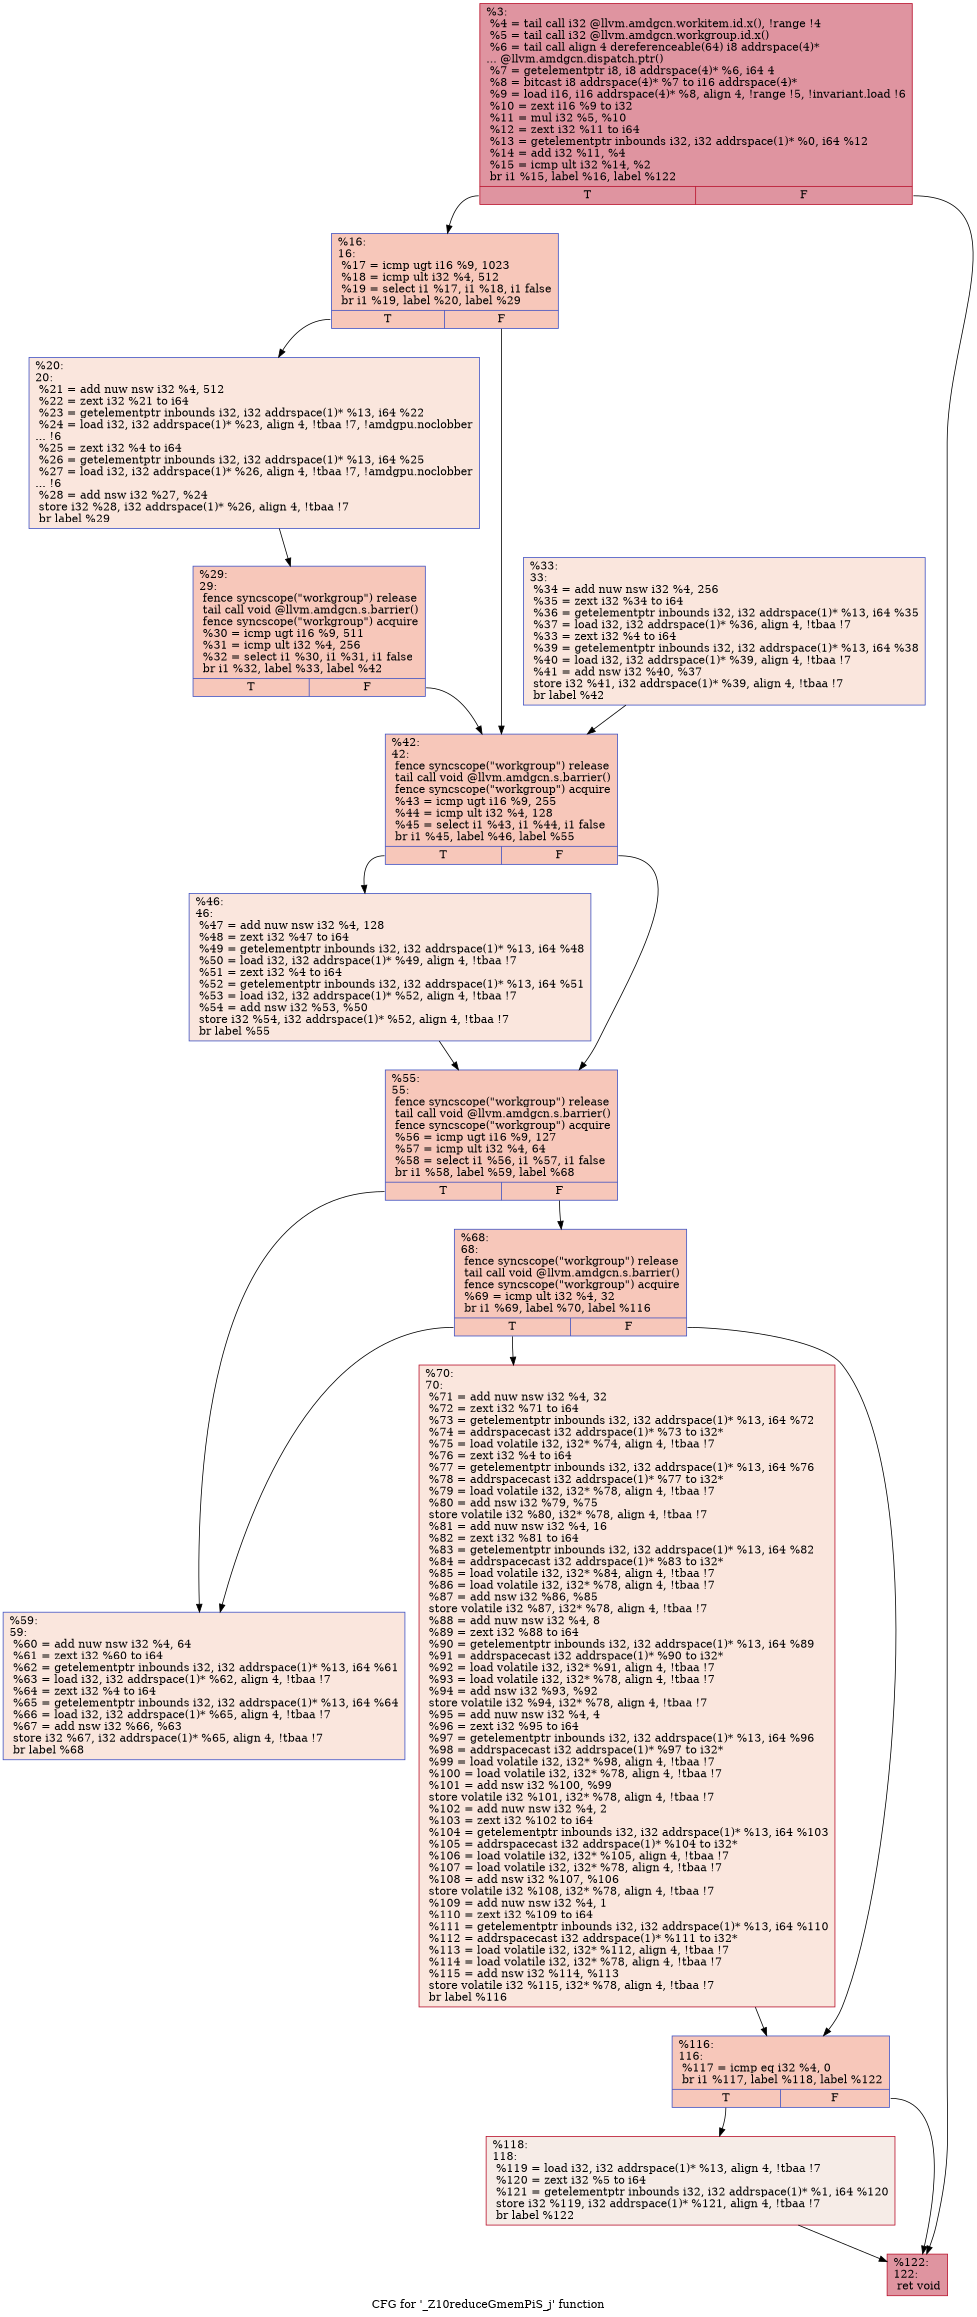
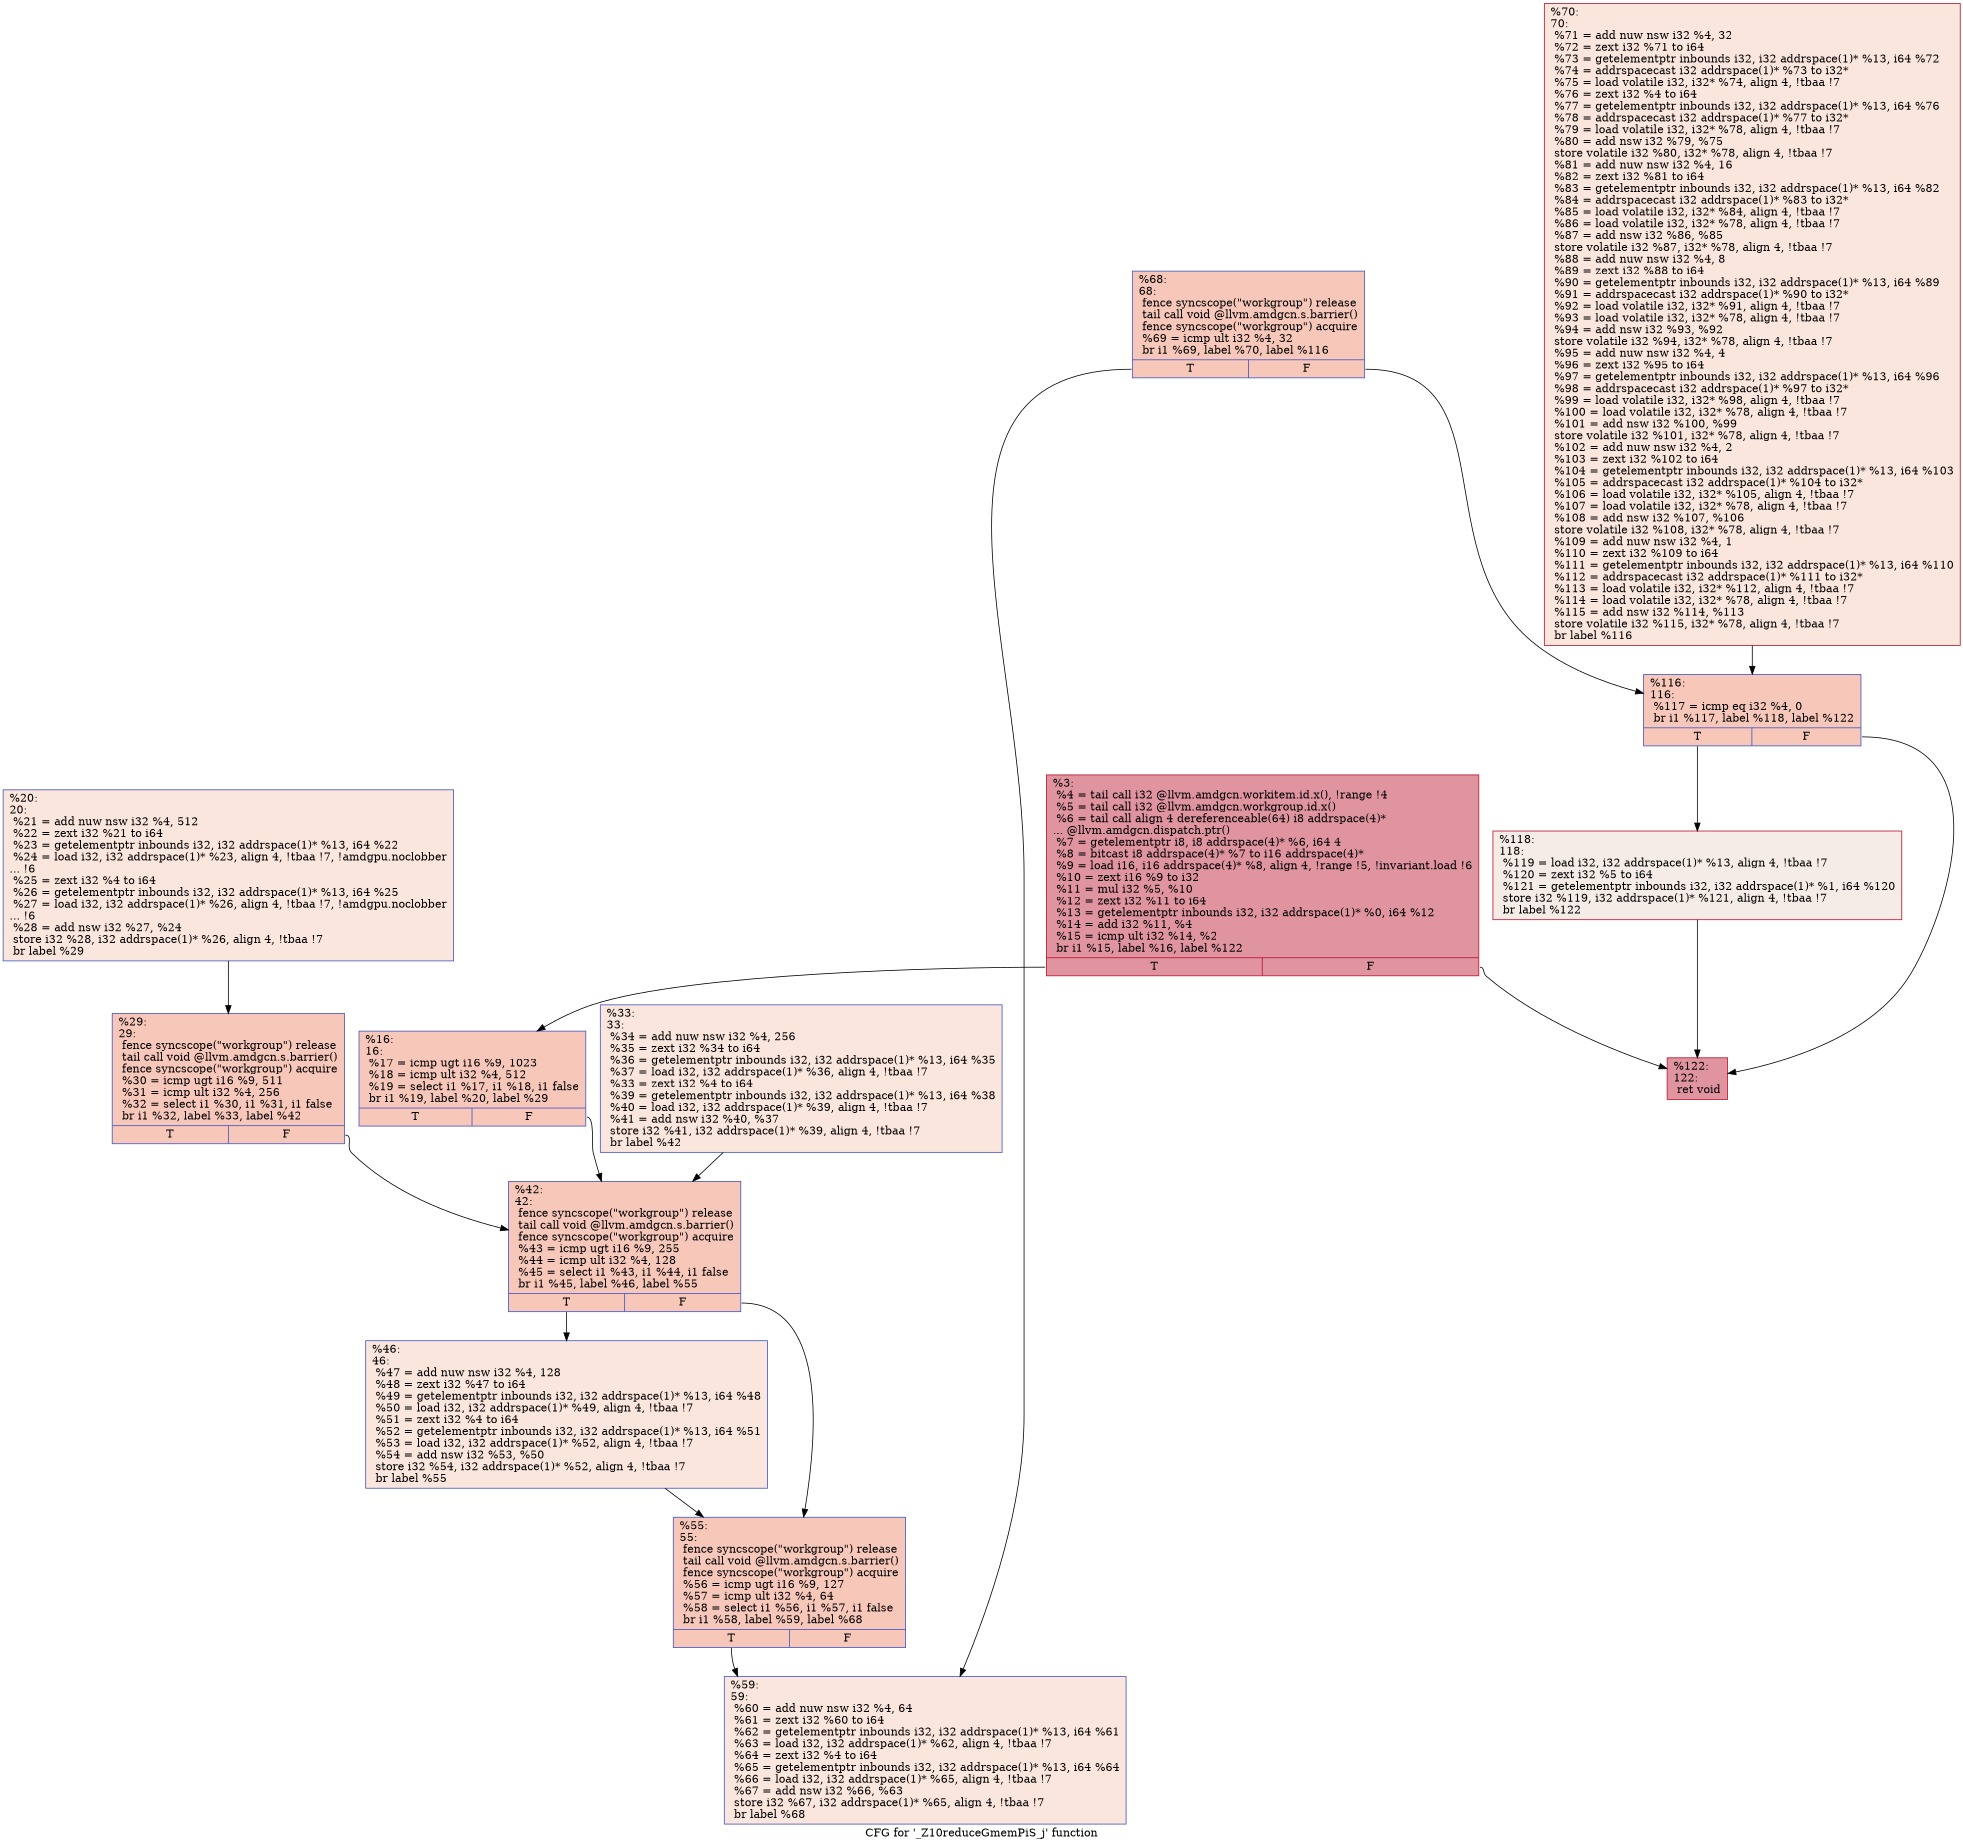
edge "%16:" -> "%20:": removed
edge "%55:" -> "%68:": removed
edge "%68:" -> "%70:": removed
